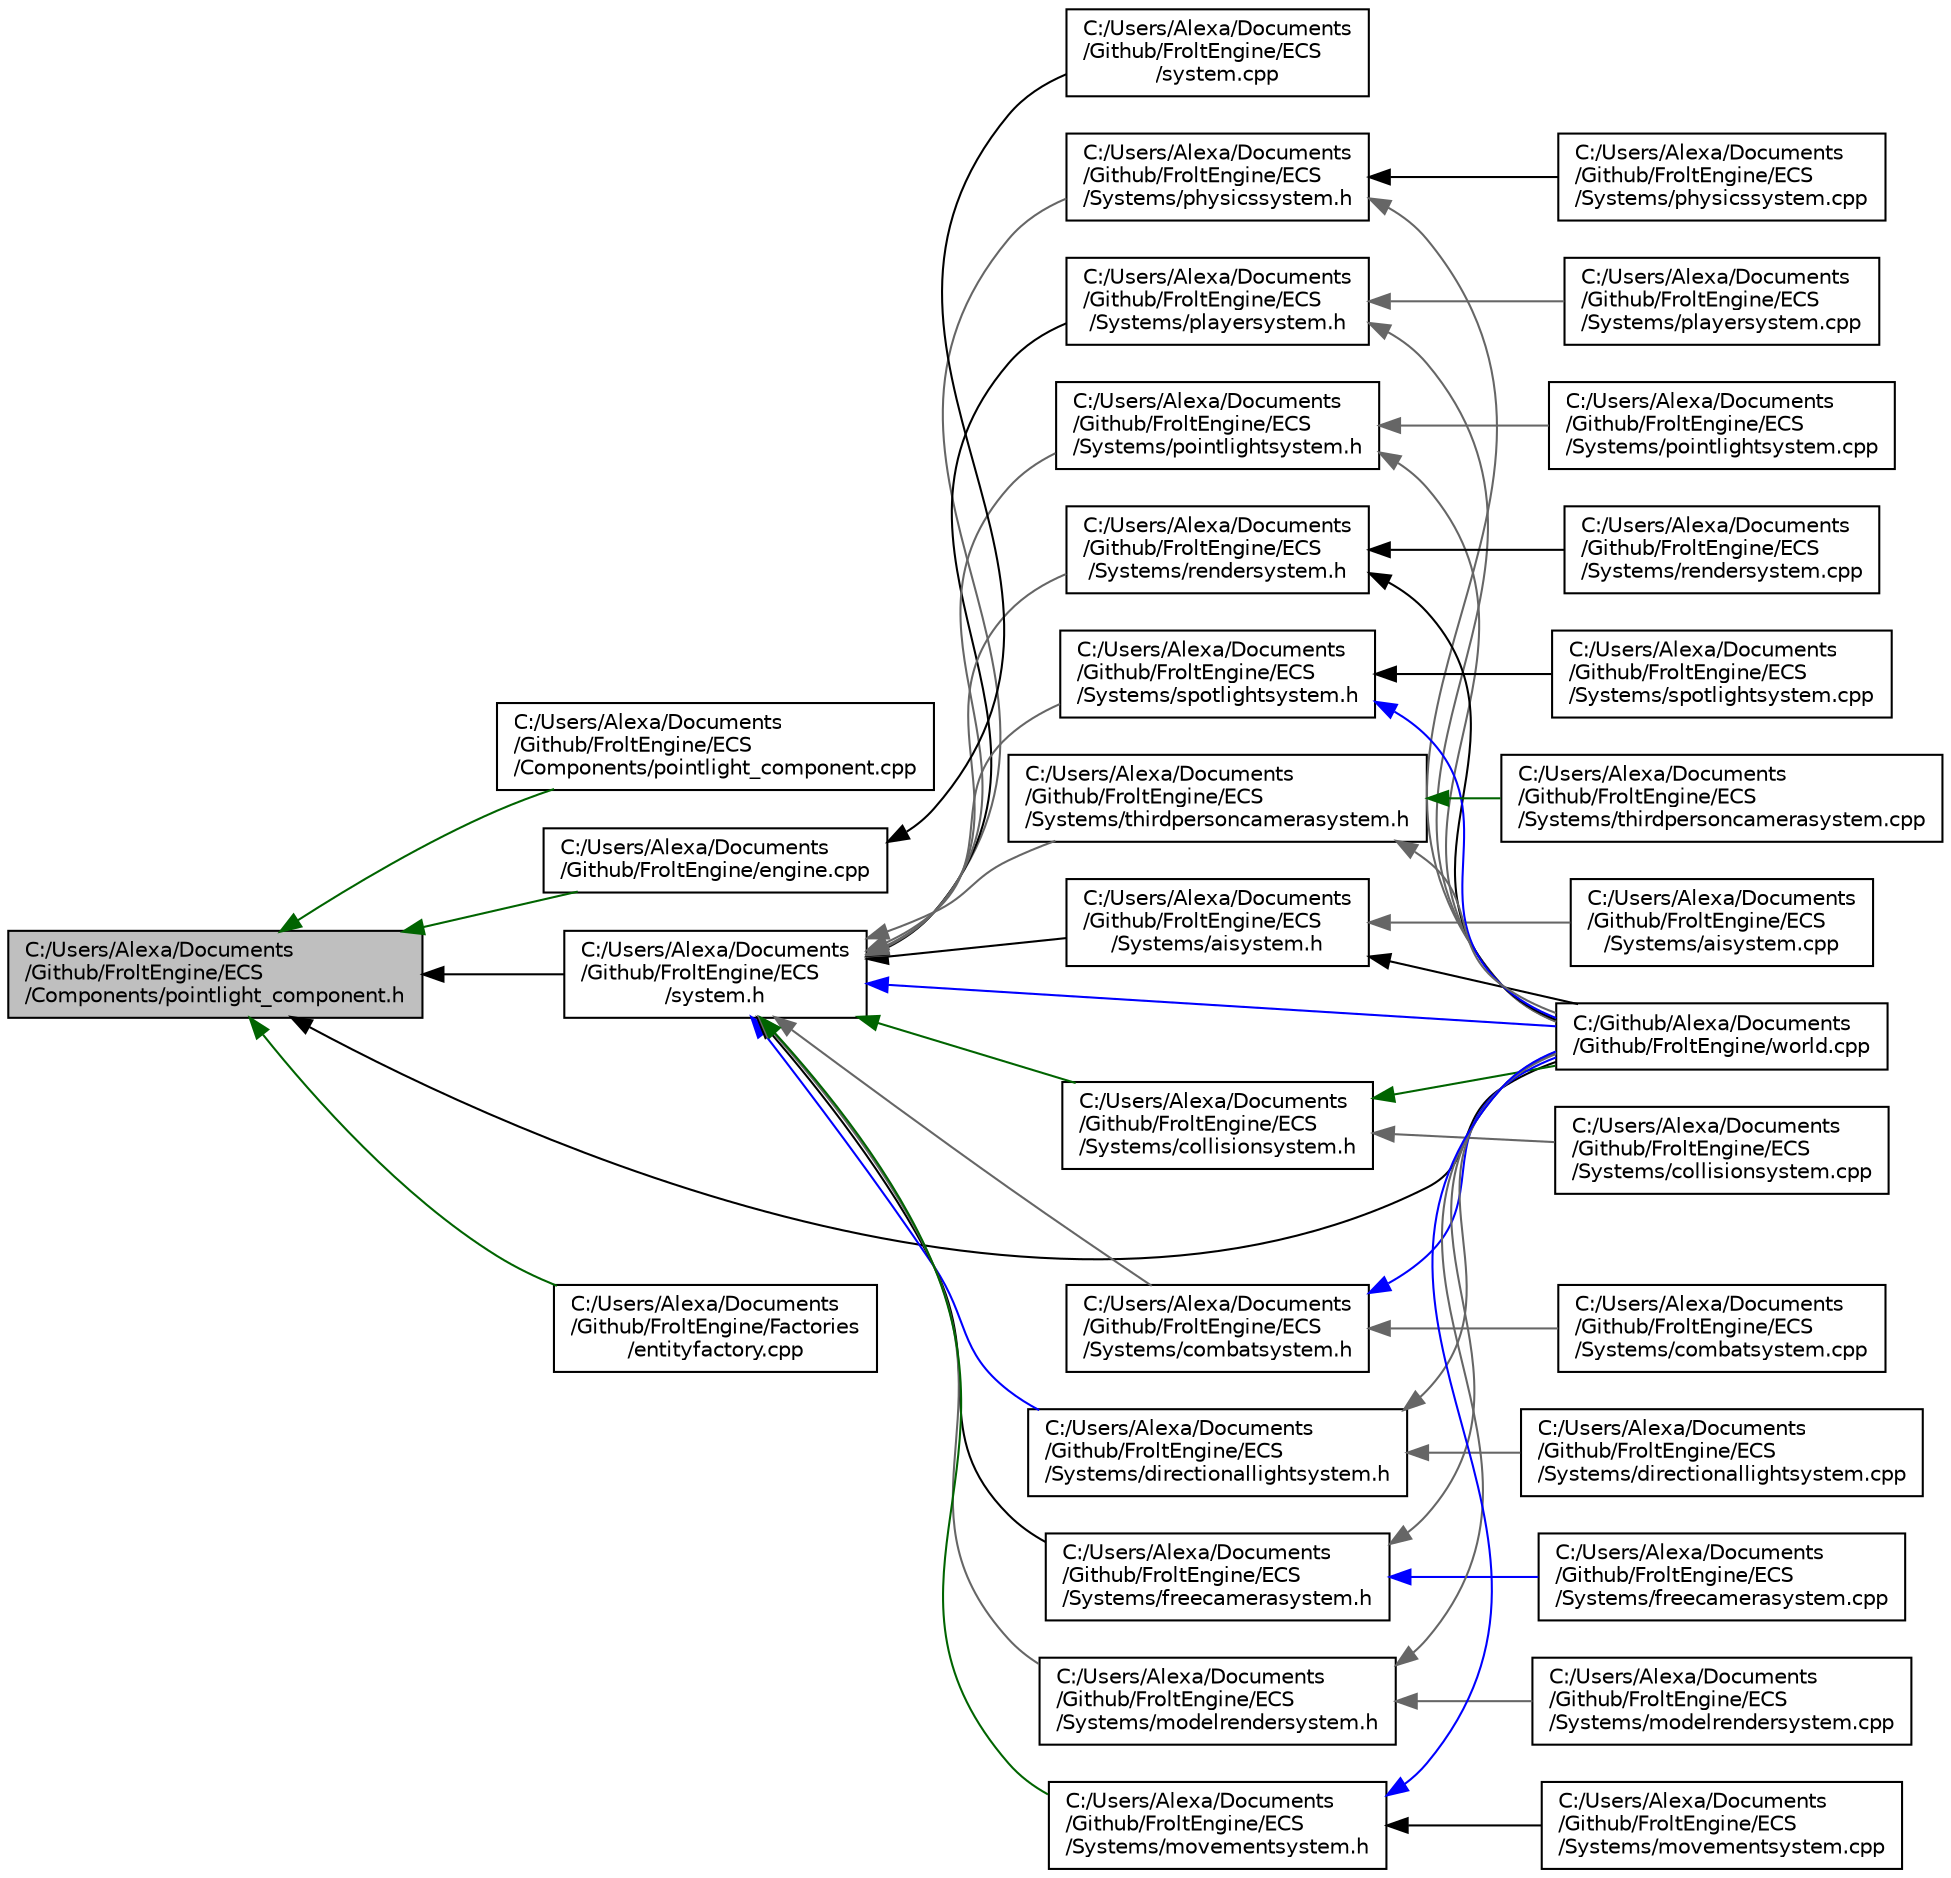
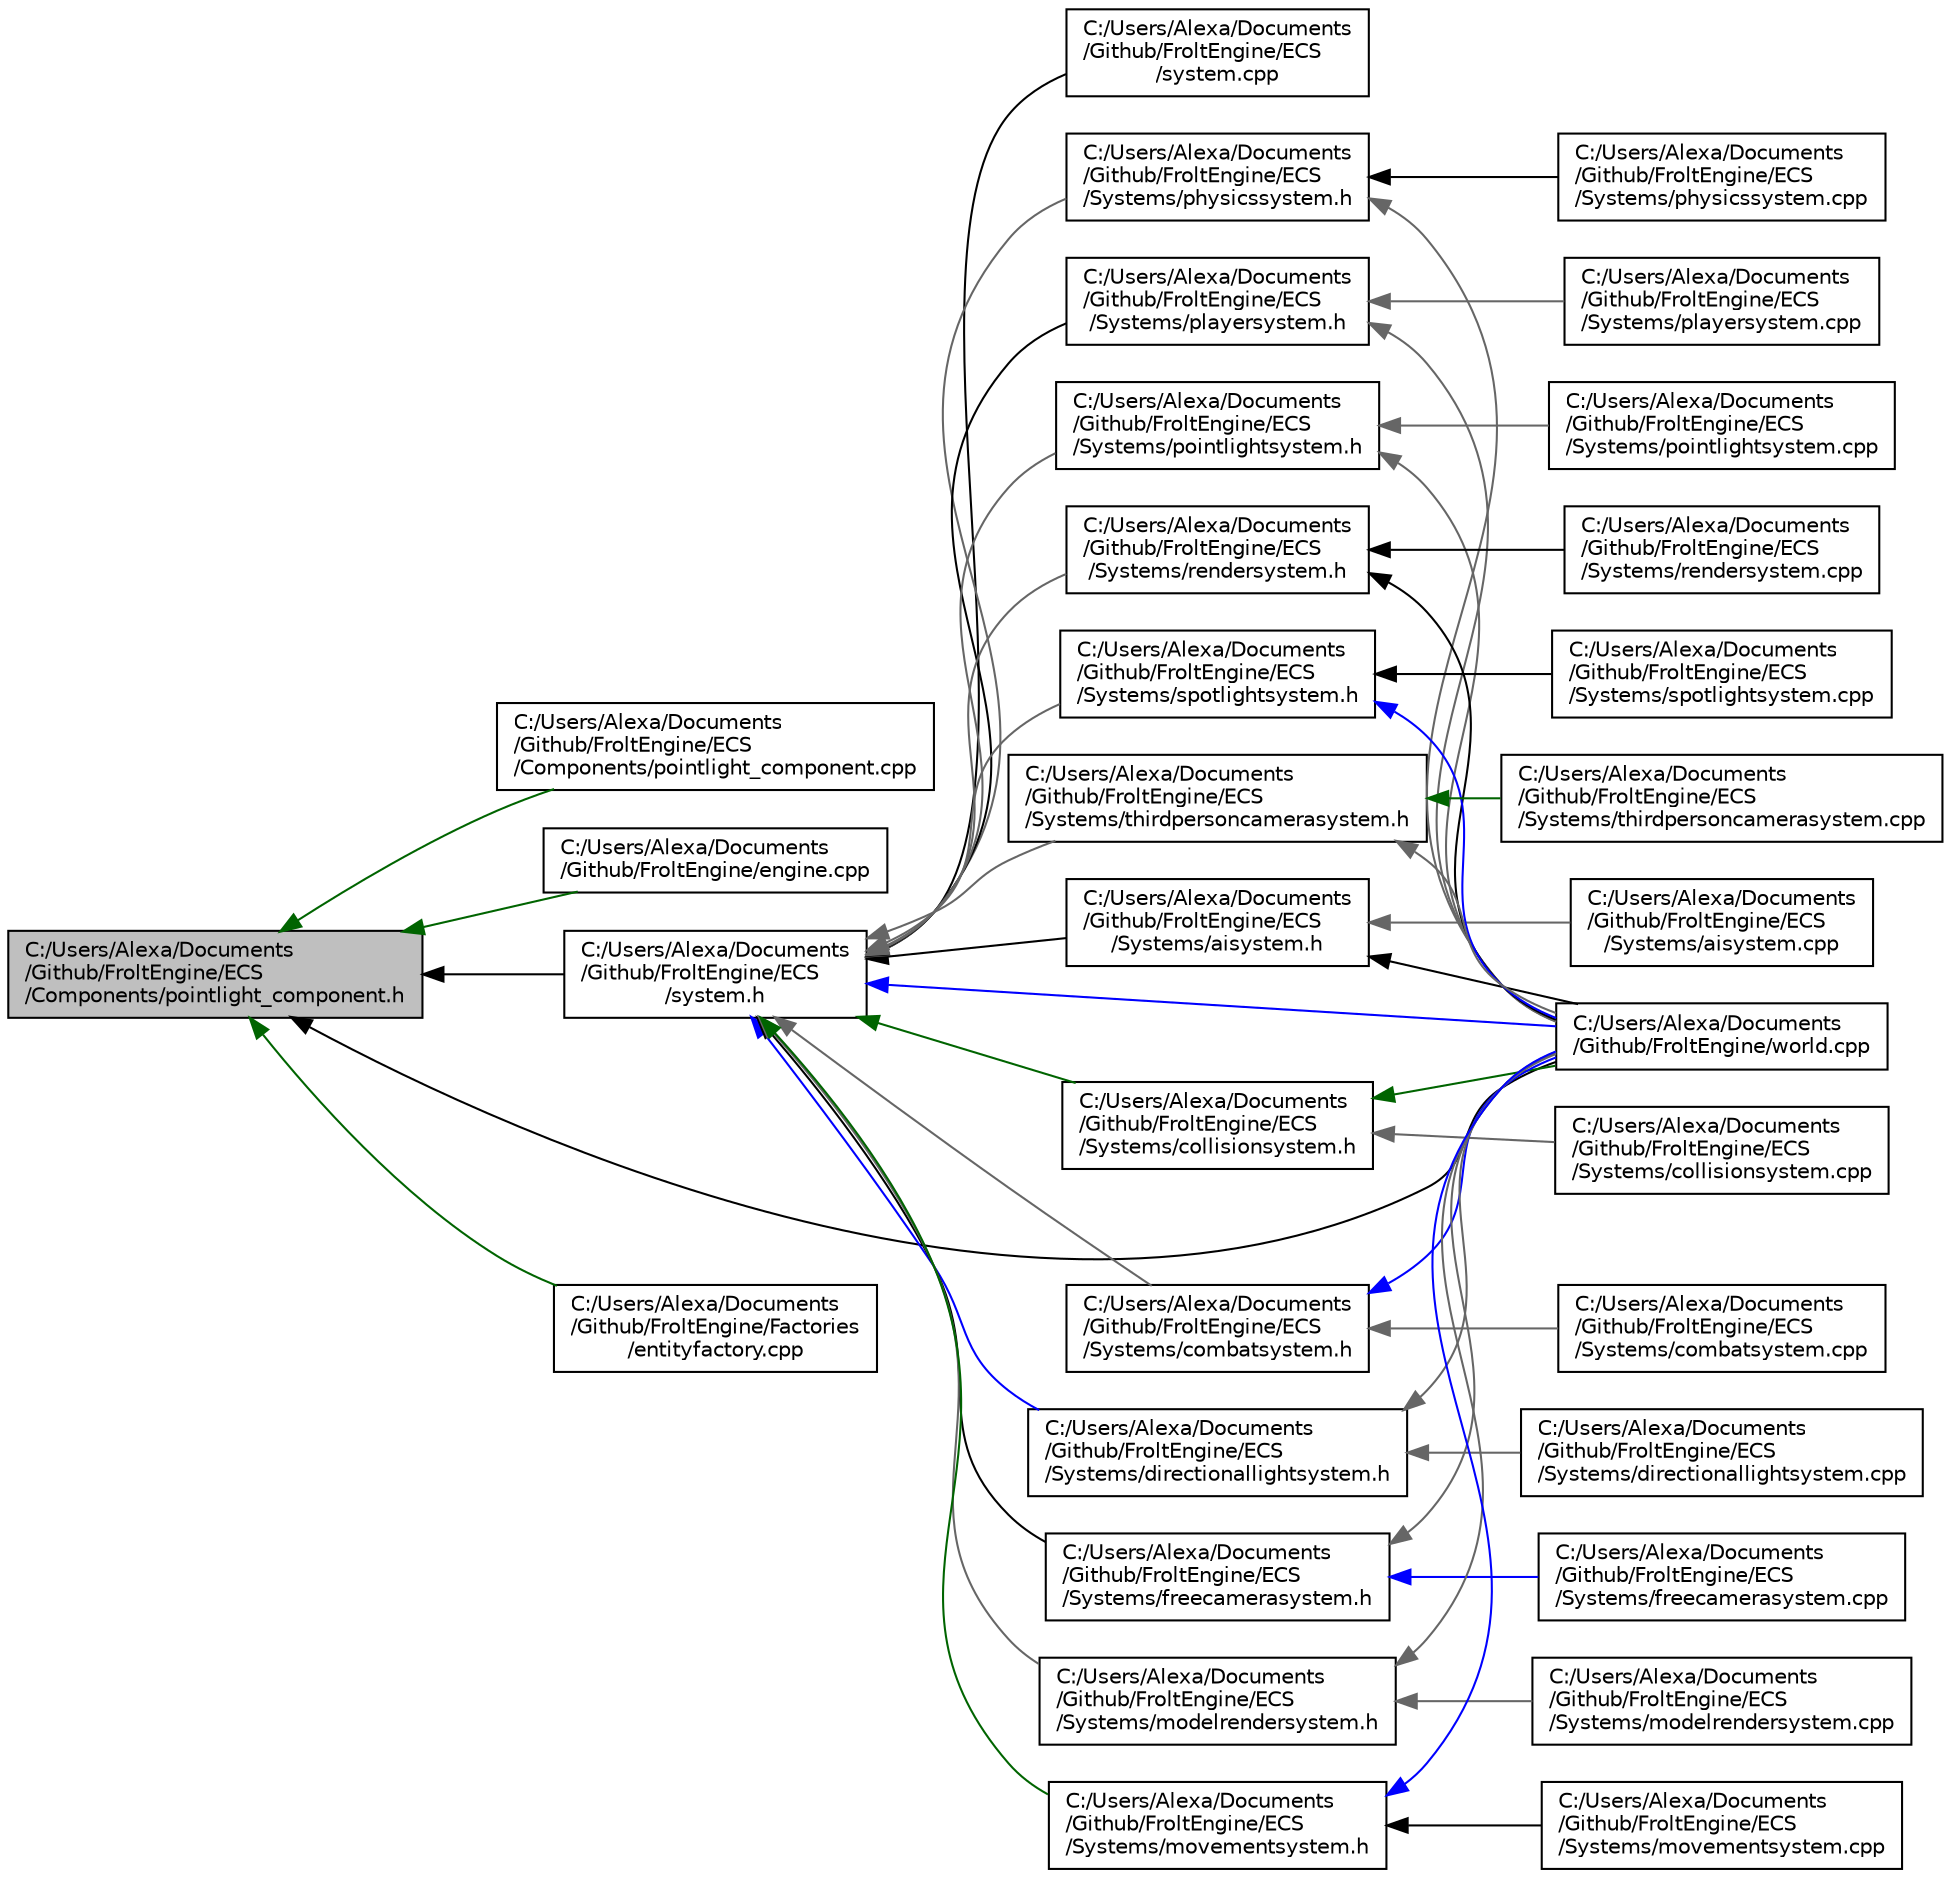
edge "C:/Users/Alexa/Documents /Github/FroltEngine/ECS /system.cpp" -> "C:/Users/Alexa/Documents /Github/FroltEngine/engine.cpp": now "C:/Users/Alexa/Documents /Github/FroltEngine/ECS /system.cpp" -> "C:/Users/Alexa/Documents /Github/FroltEngine/ECS /system.h"
node "C:/Github/Alexa/Documents /Github/FroltEngine/world.cpp": label "C:/Github/Alexa/Documents /Github/FroltEngine/world.cpp" -> "C:/Users/Alexa/Documents /Github/FroltEngine/world.cpp"
